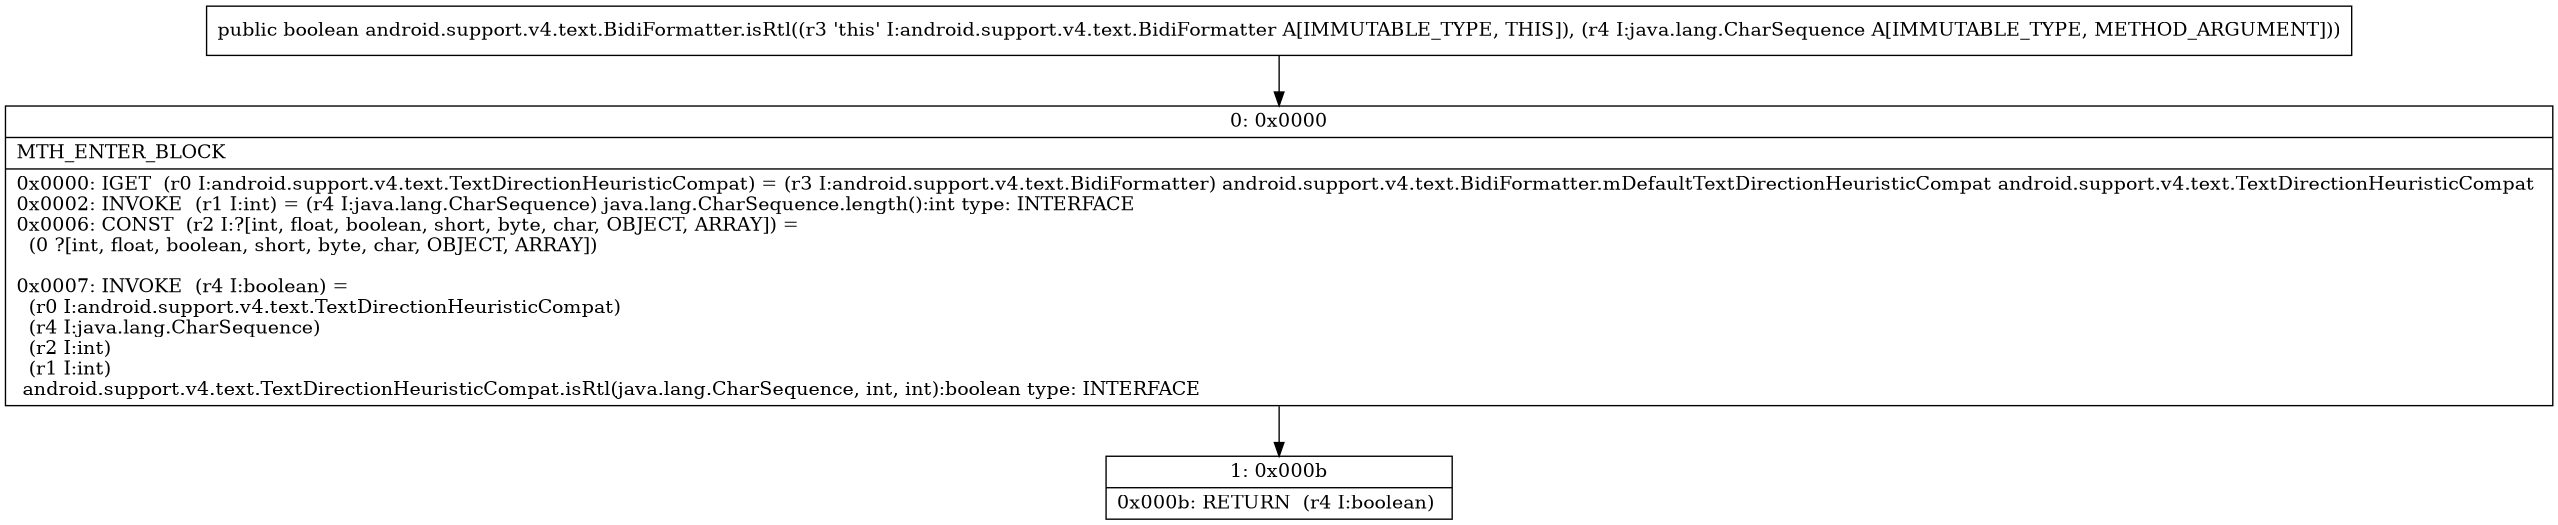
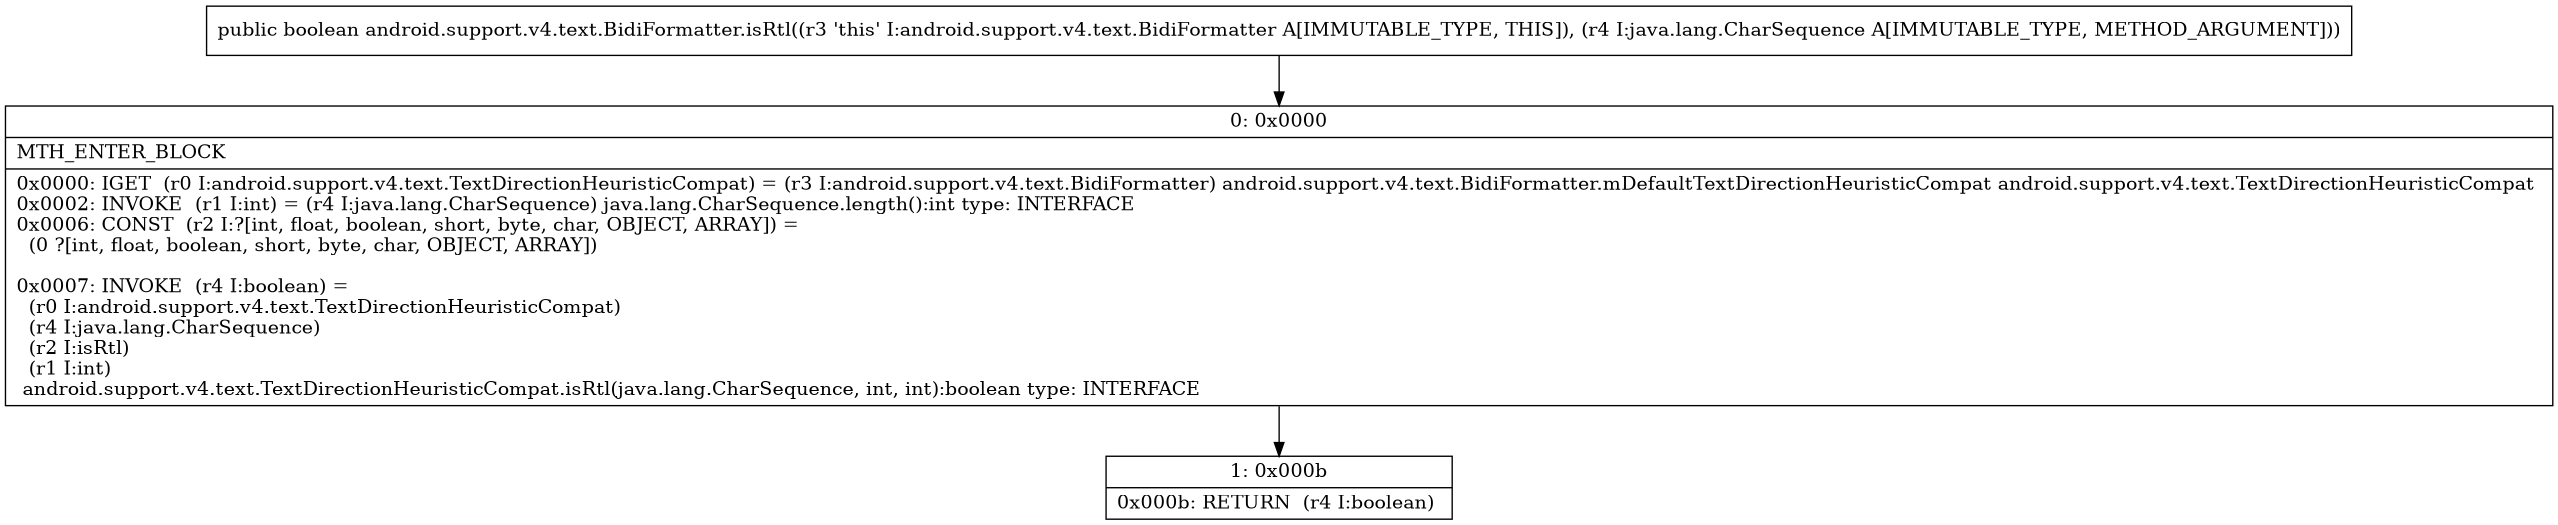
node "0: 0x0000": text "(r2 I:int)" -> "(r2 I:isRtl)"
